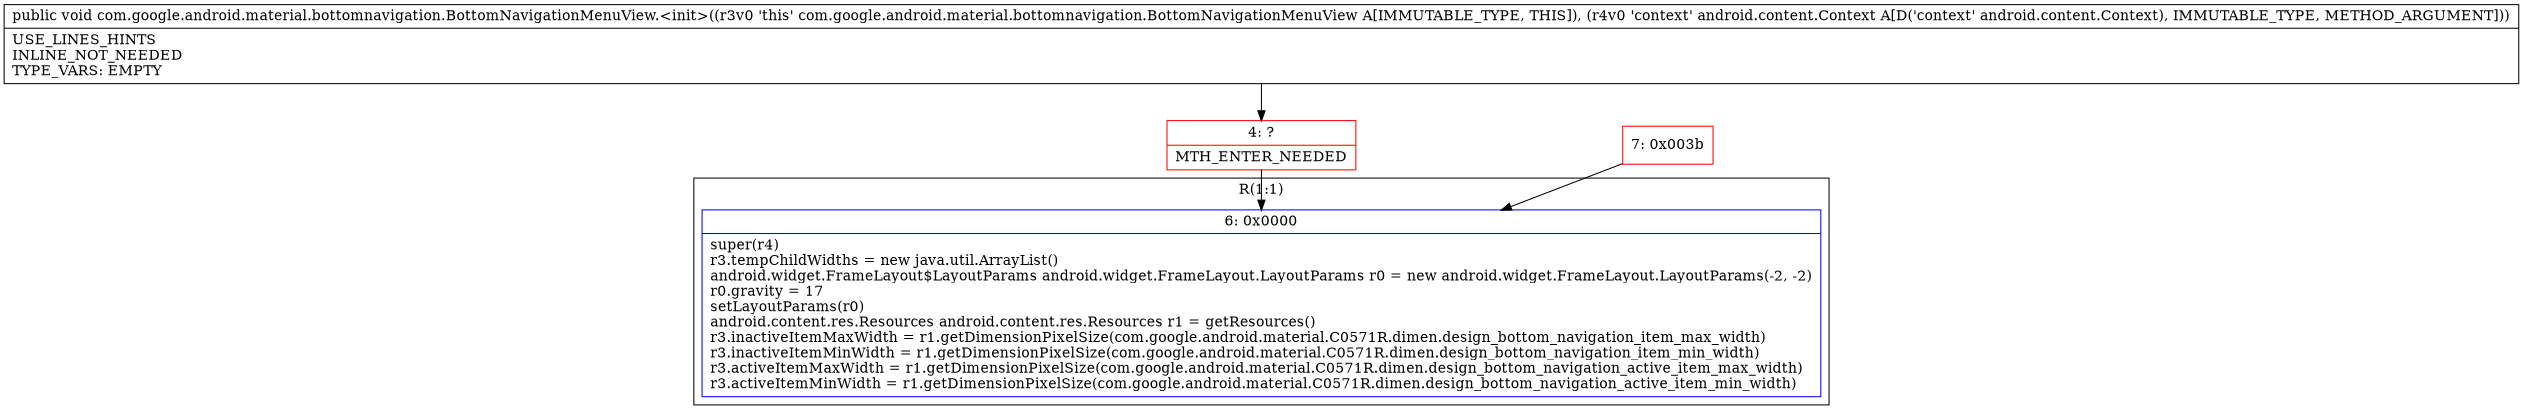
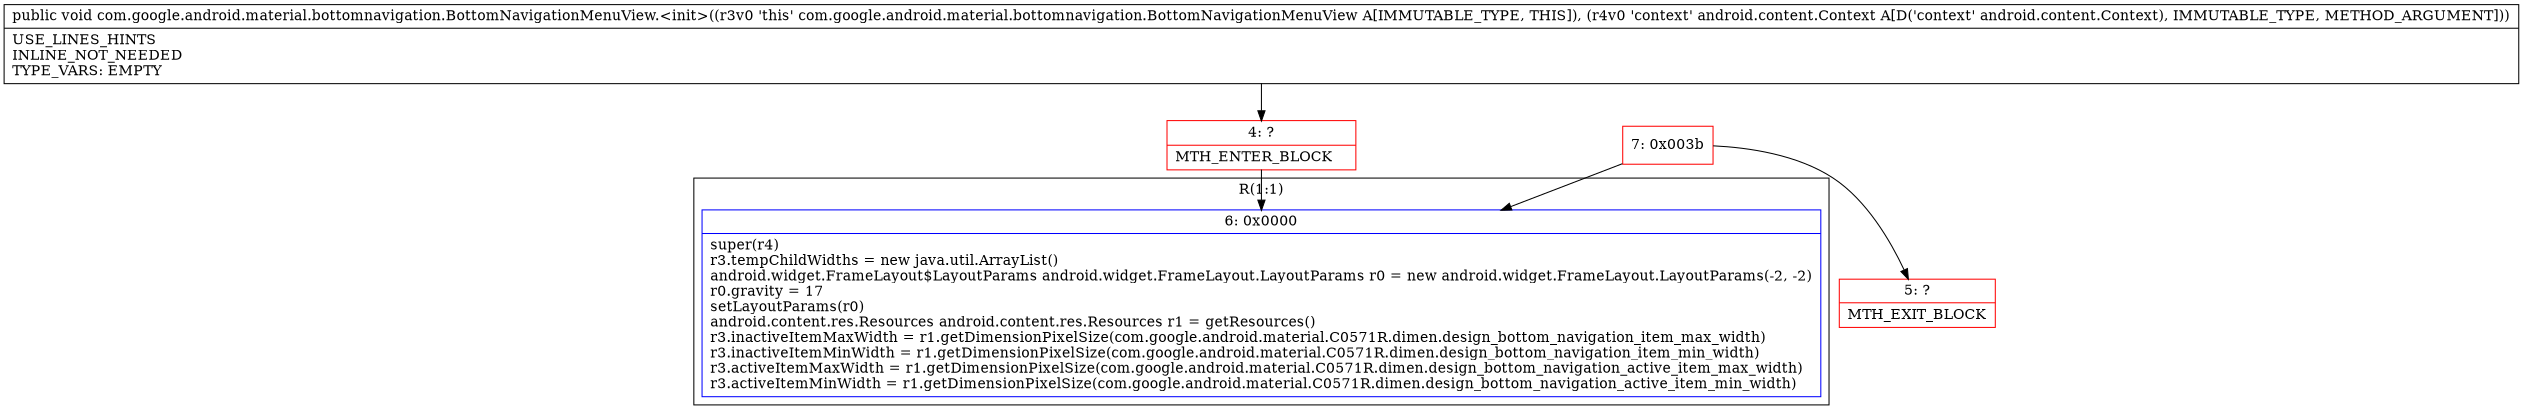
node "4: ?": text "MTH_ENTER_NEEDED" -> "MTH_ENTER_BLOCK"
node "5: ?": added
